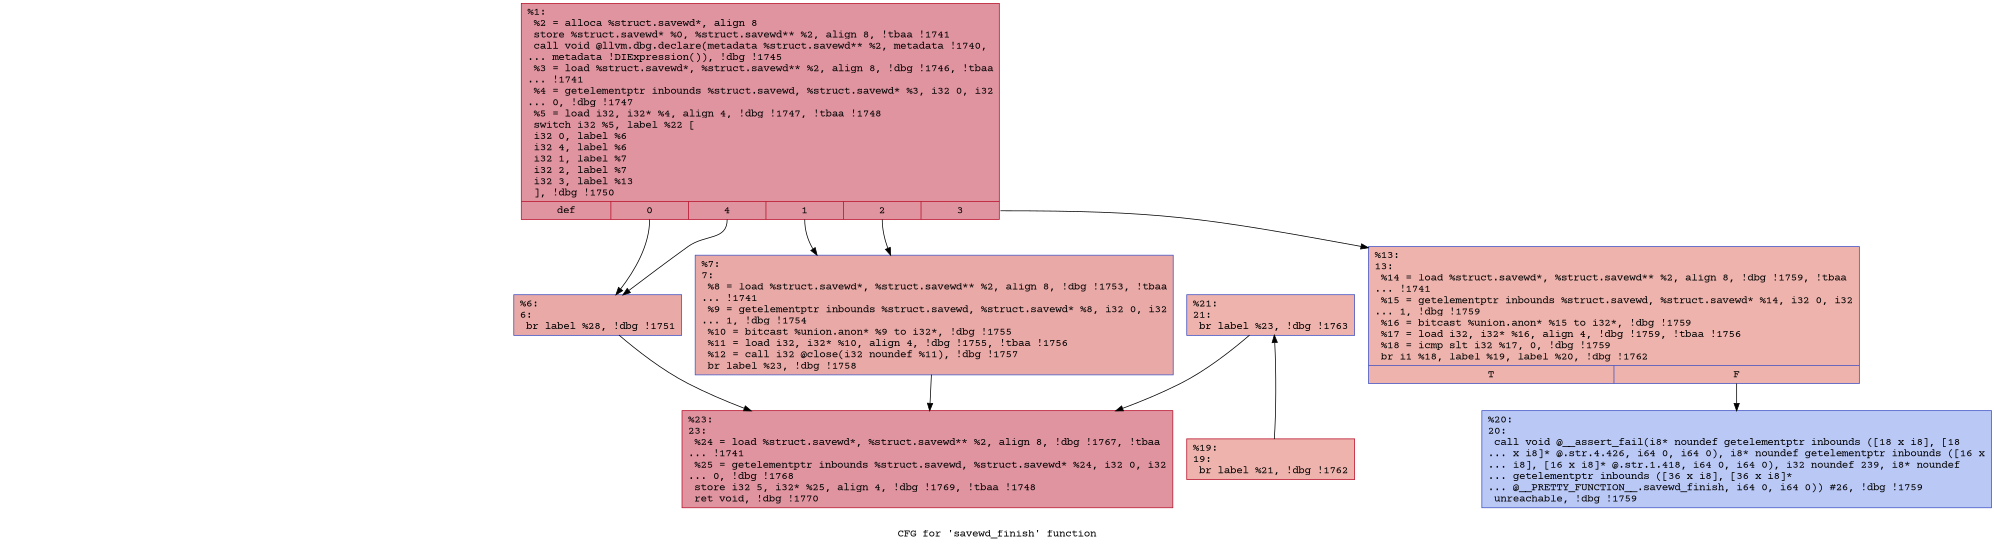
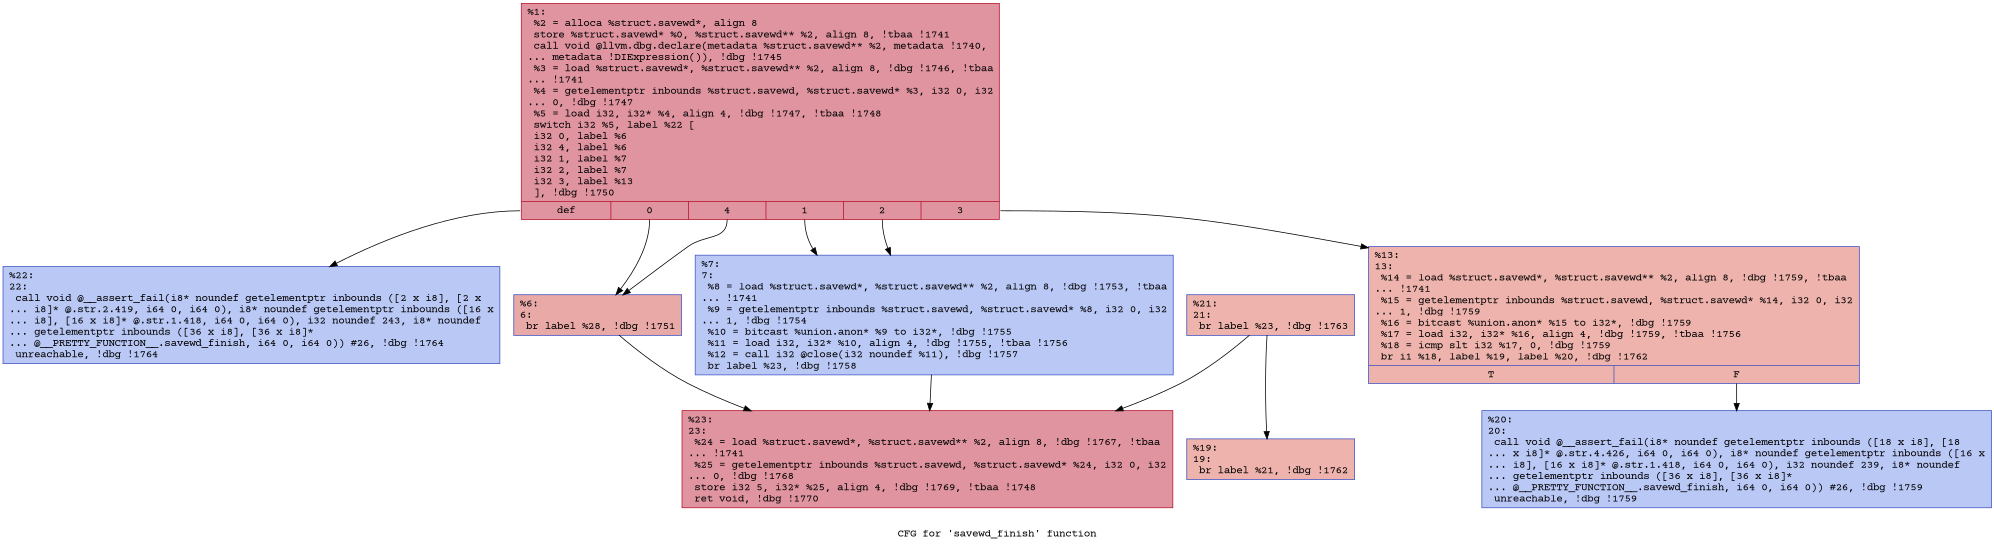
node "%22:": added
node "%7:": fillcolor #ca3b3770 -> #6282ea70
edge "%19:" -> "%21:": reversed
node "%19:": color #b70d28ff -> #3d50c3ff
